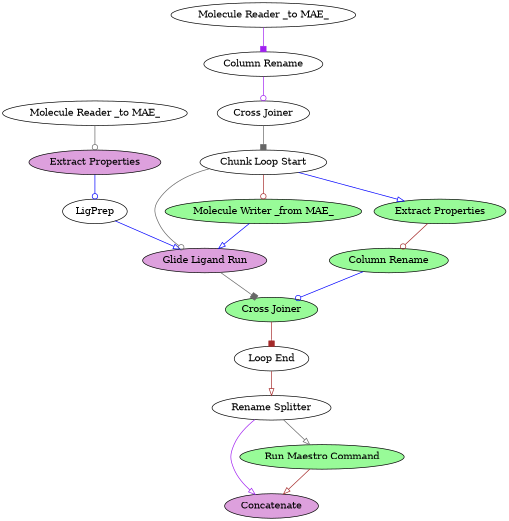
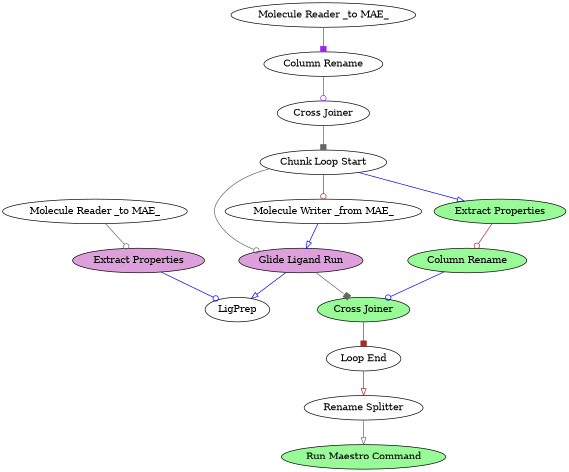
node "Molecule Writer _from MAE_": fillcolor palegreen -> white
edge "LigPrep" -> "Glide Ligand Run": reversed
node "Concatenate": removed
